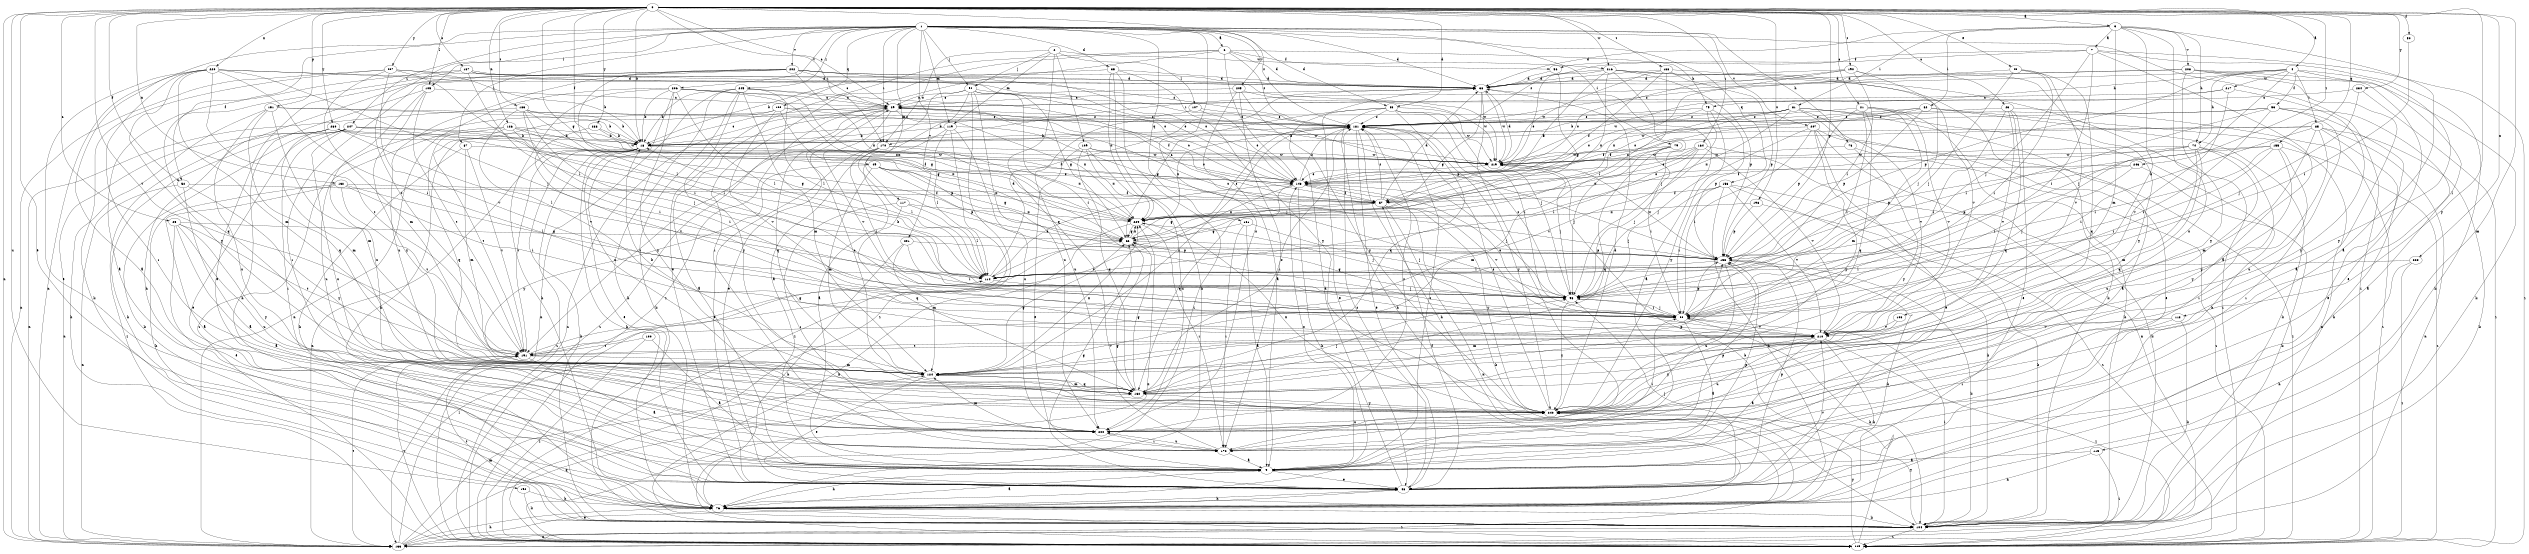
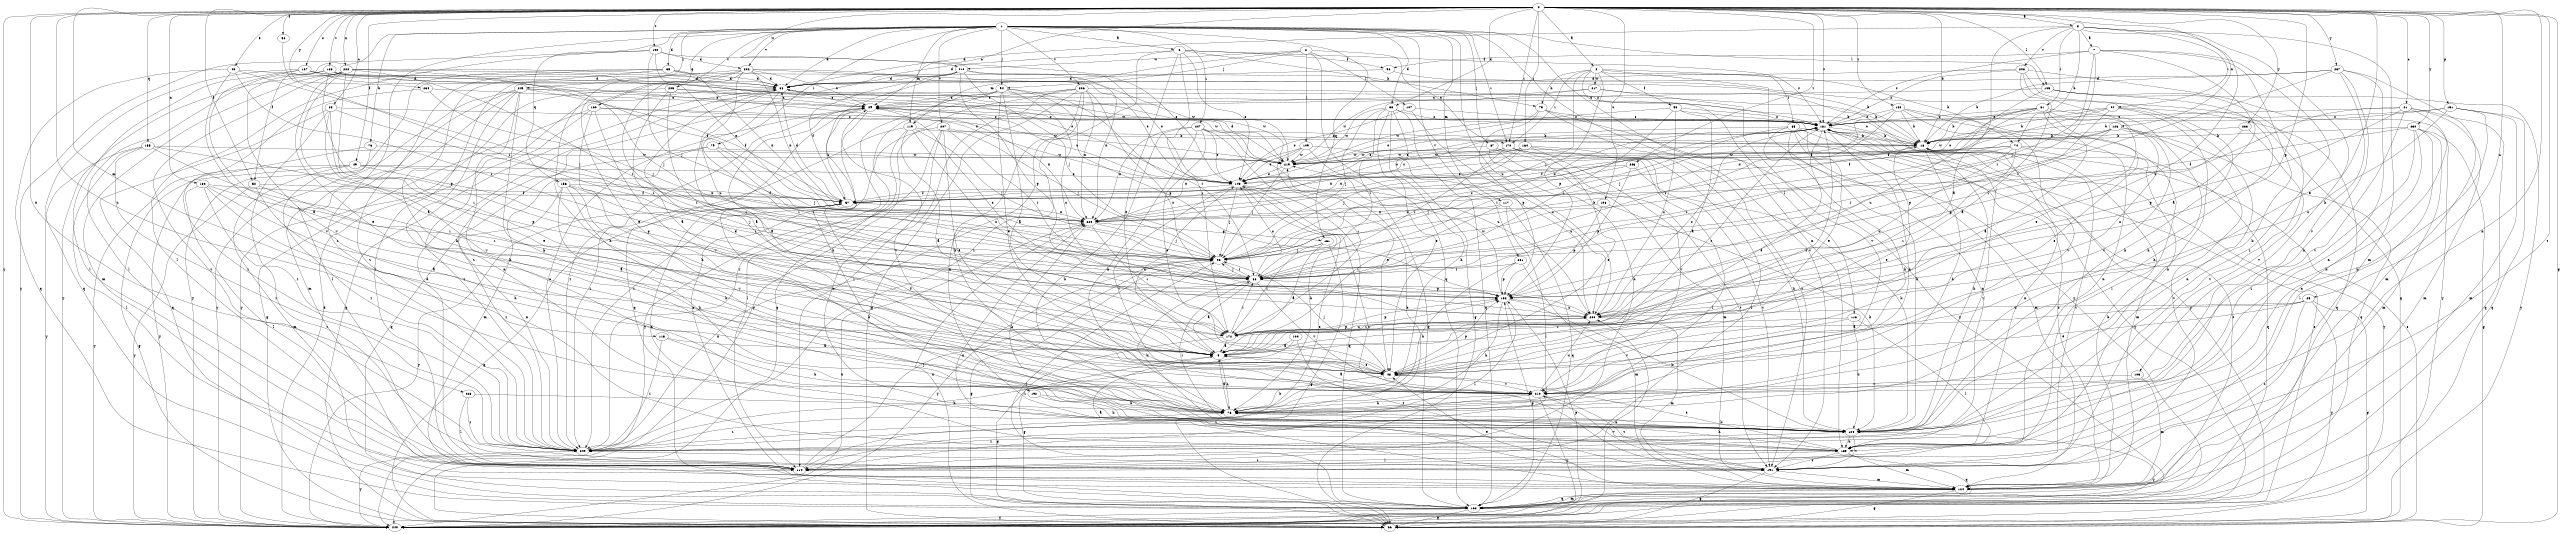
edge "190" -> "38": now "190" -> "202"
edge "229" -> "66": now "229" -> "161"
edge "155" -> "86": removed, label "i"
edge "53" -> "114": now "113" -> "114"
edge "82" -> "162": added, label "q"
